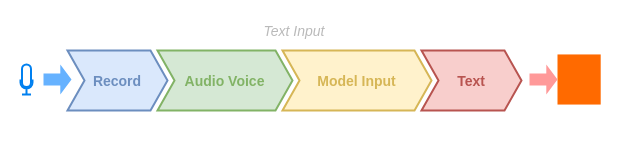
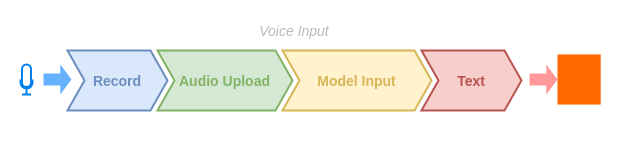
node "Text Input": label "Text Input" -> "Voice Input"
node "Audio Voice": label "Audio Voice" -> "Audio Upload"
